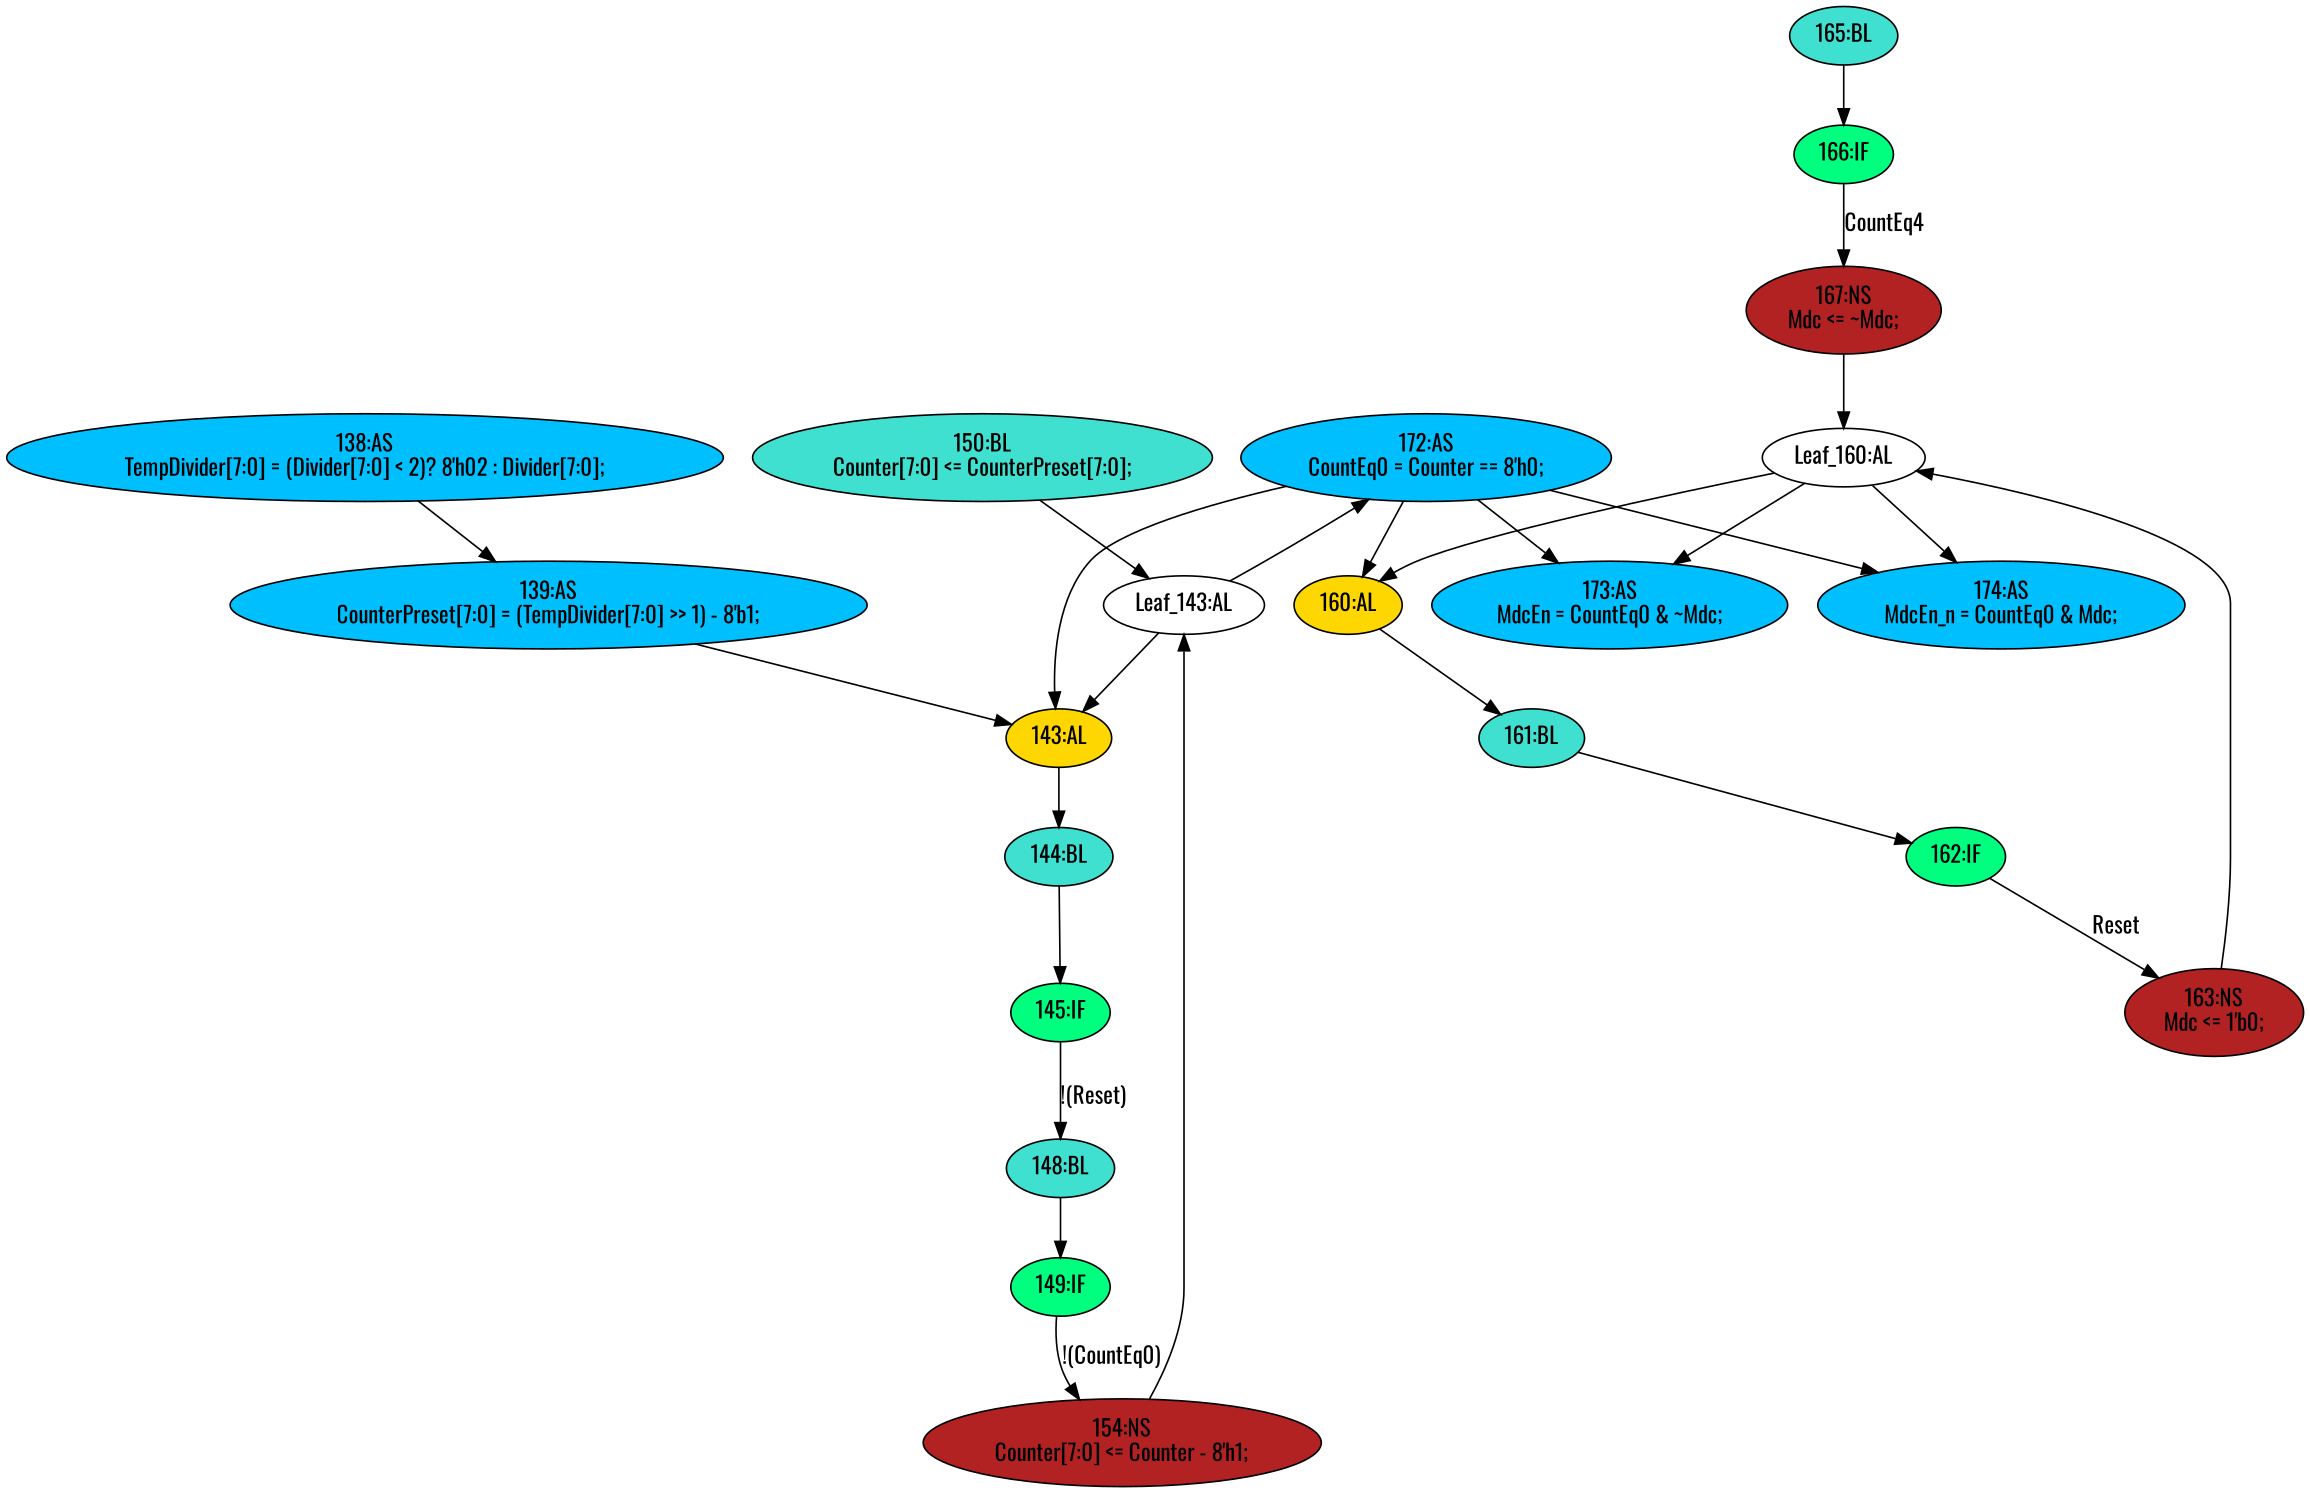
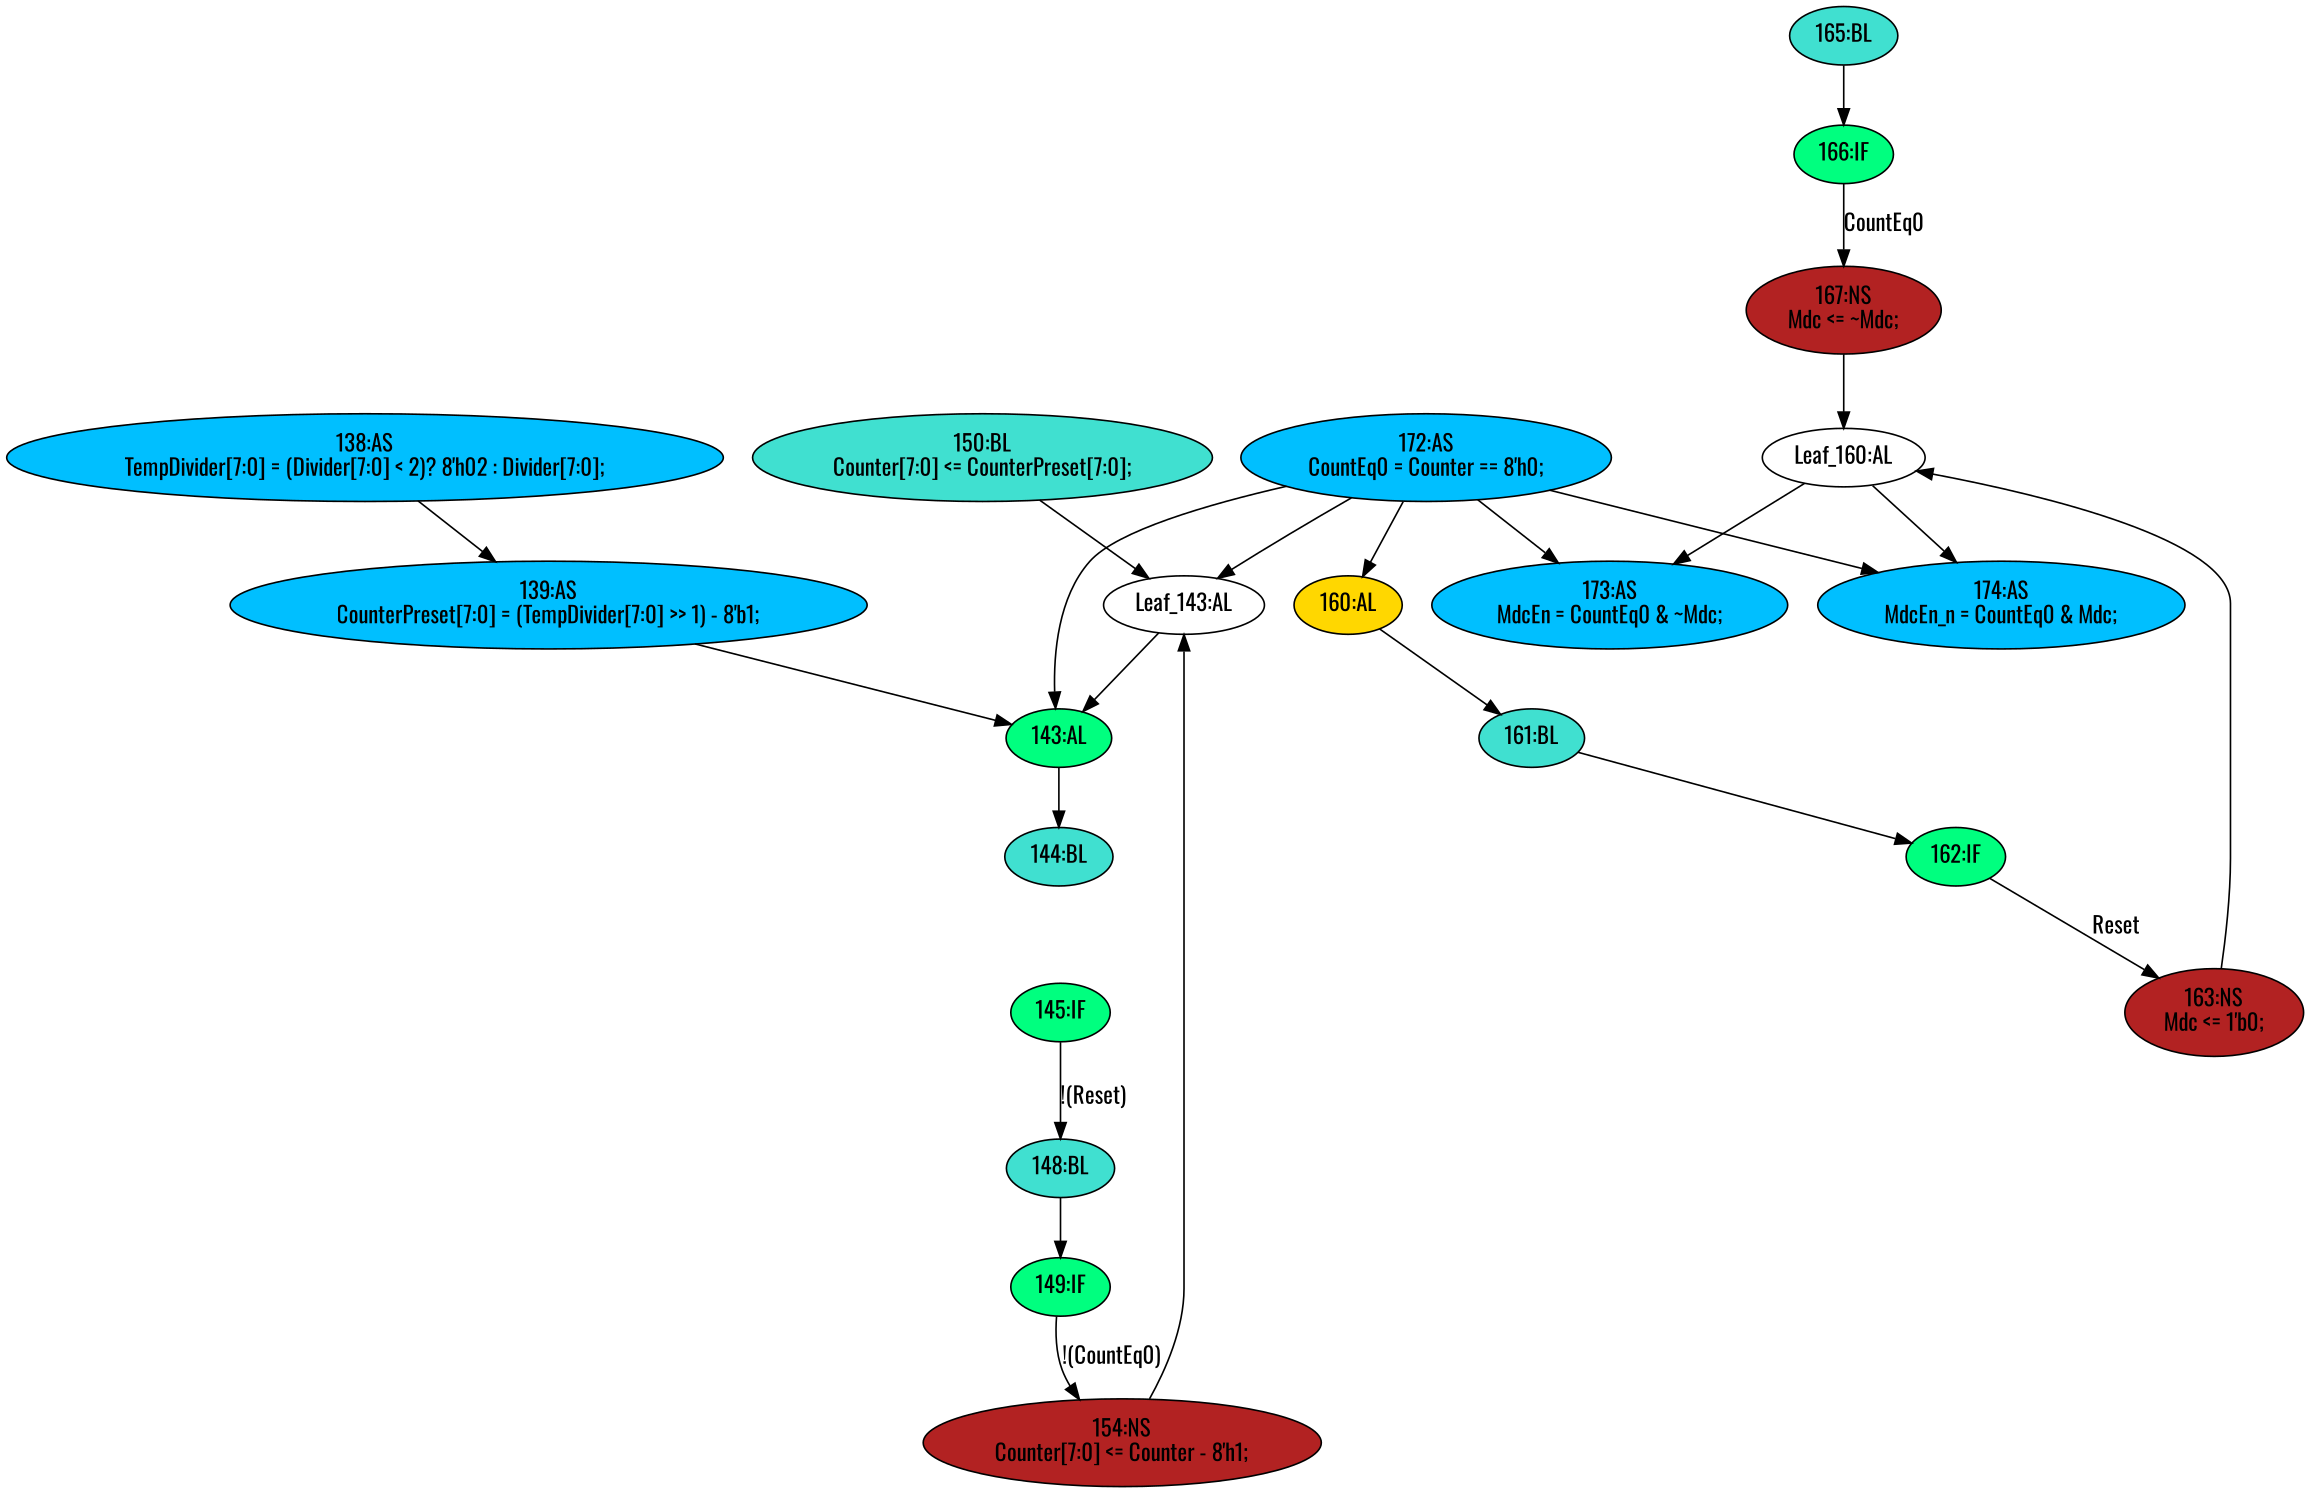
edge "166:IF" -> "167:NS Mdc <= ~Mdc;": label "CountEq4" -> "CountEq0"
edge "Leaf_160:AL" -> "160:AL": removed
edge "Leaf_143:AL" -> "172:AS CountEq0 = Counter == 8'h0;": reversed
node "143:AL": fillcolor gold -> springgreen
edge "144:BL" -> "145:IF": removed
